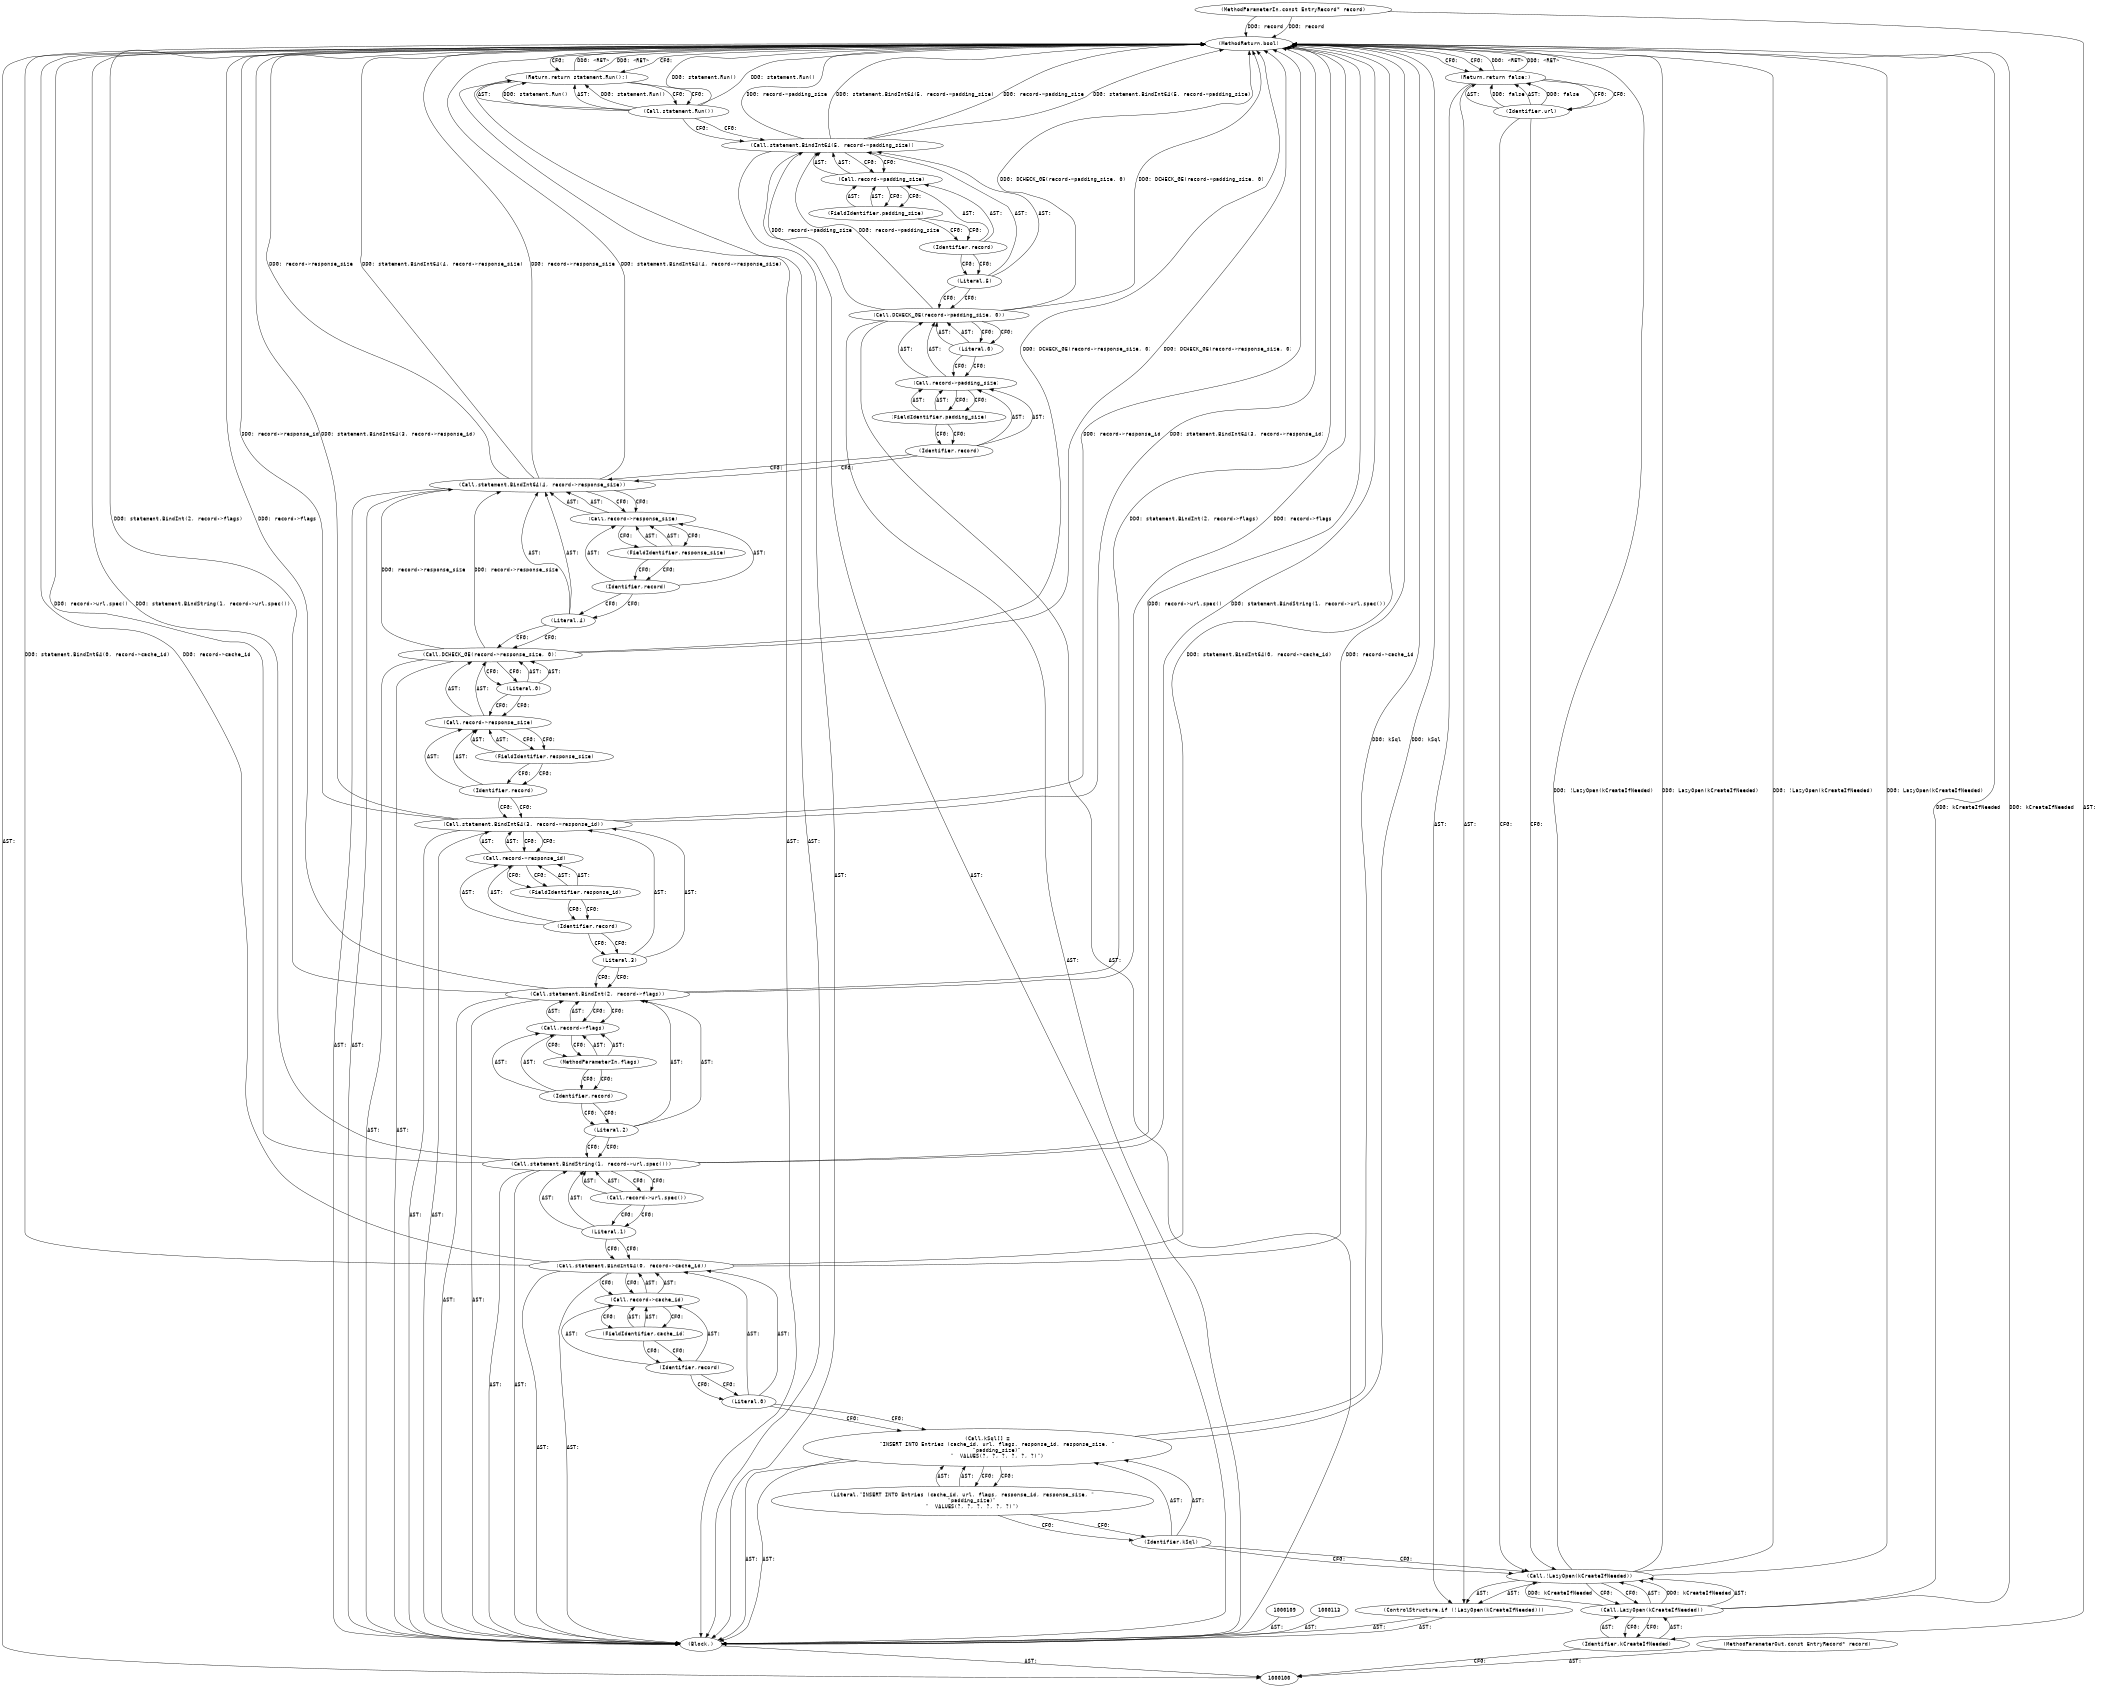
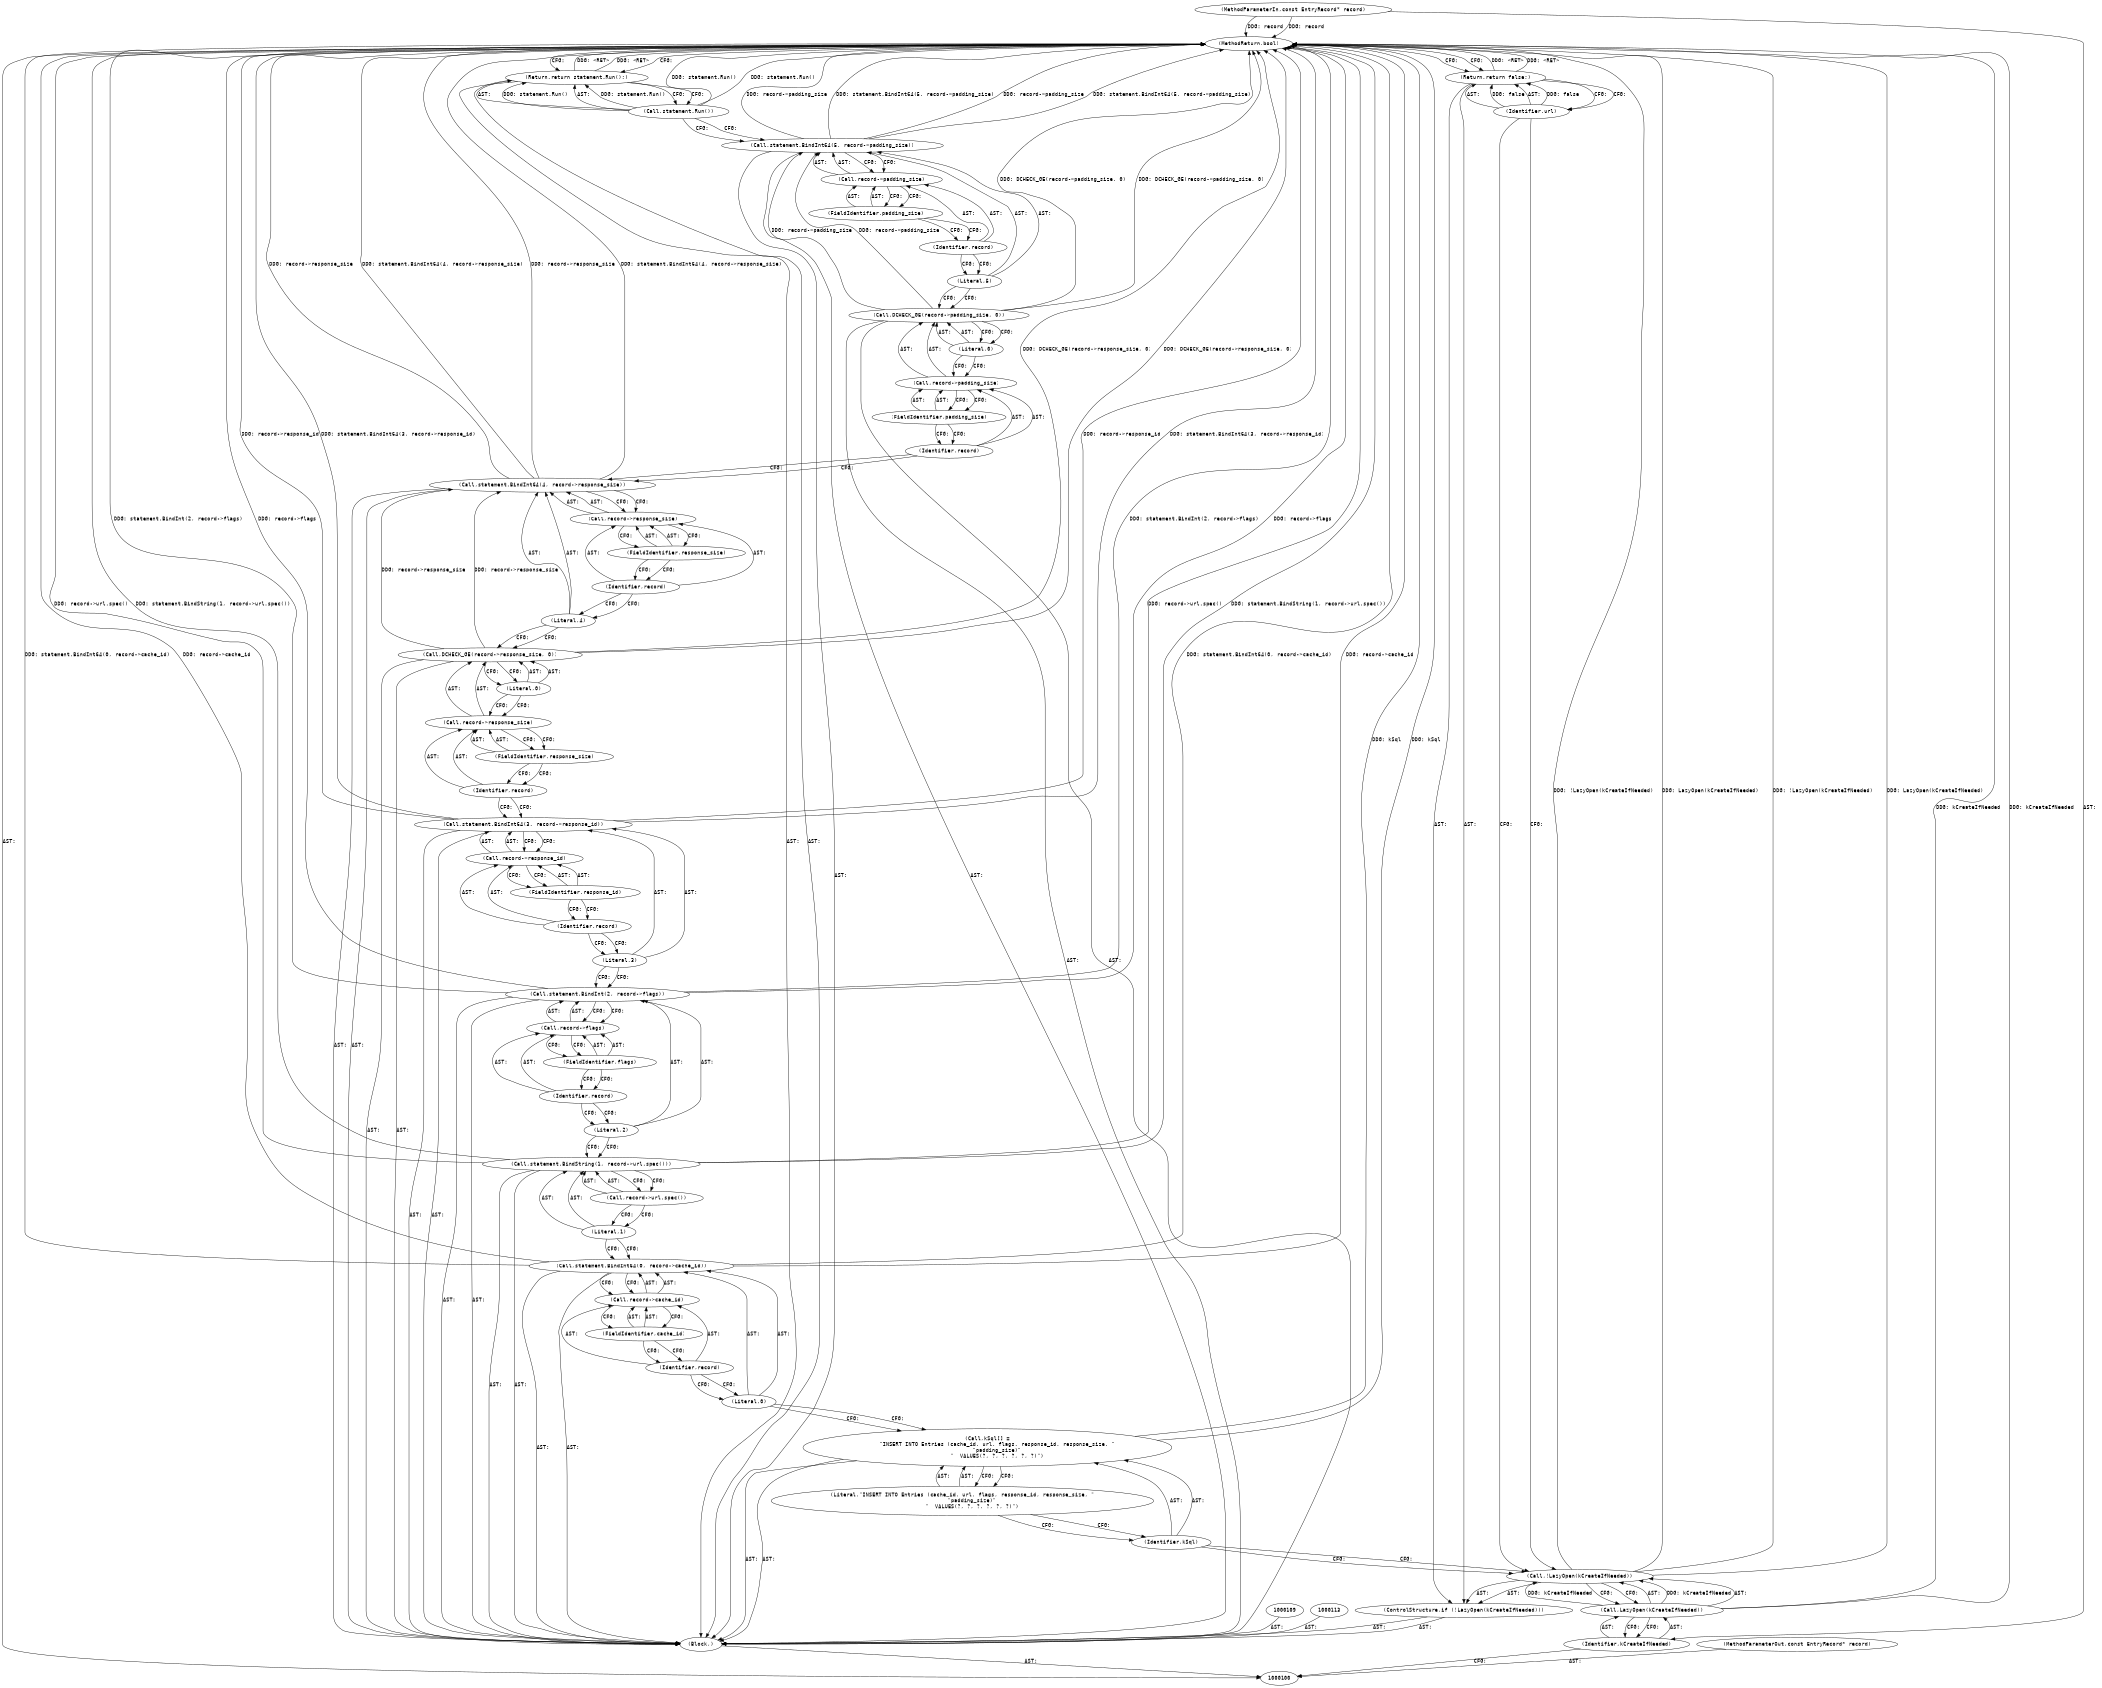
node "(MethodParameterIn,flags)": label "(MethodParameterIn,flags)" -> "(FieldIdentifier,flags)"
